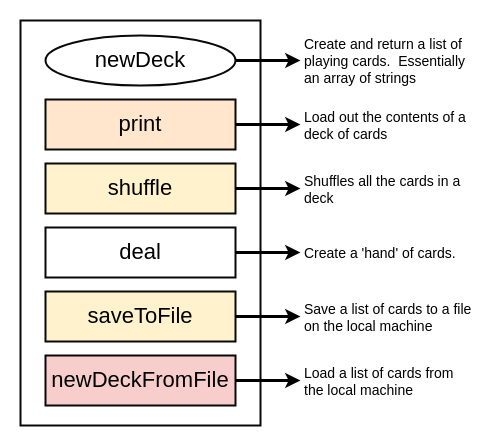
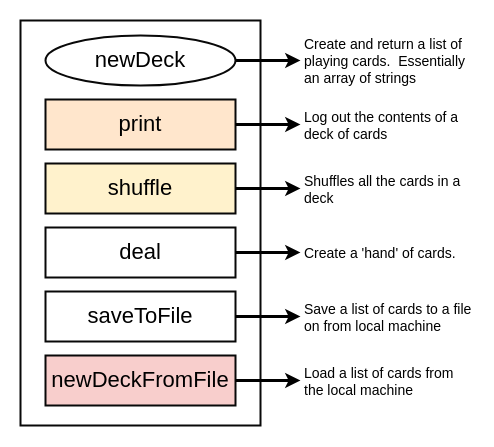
node "Load out the contents of a deck of cards": label "Load out the contents of a deck of cards" -> "Log out the contents of a deck of cards"
node "saveToFile": fillcolor #fff2cc -> #ffffff
node "Save a list of cards to a file on the local machine": label "Save a list of cards to a file on the local machine" -> "Save a list of cards to a file on from local machine"
